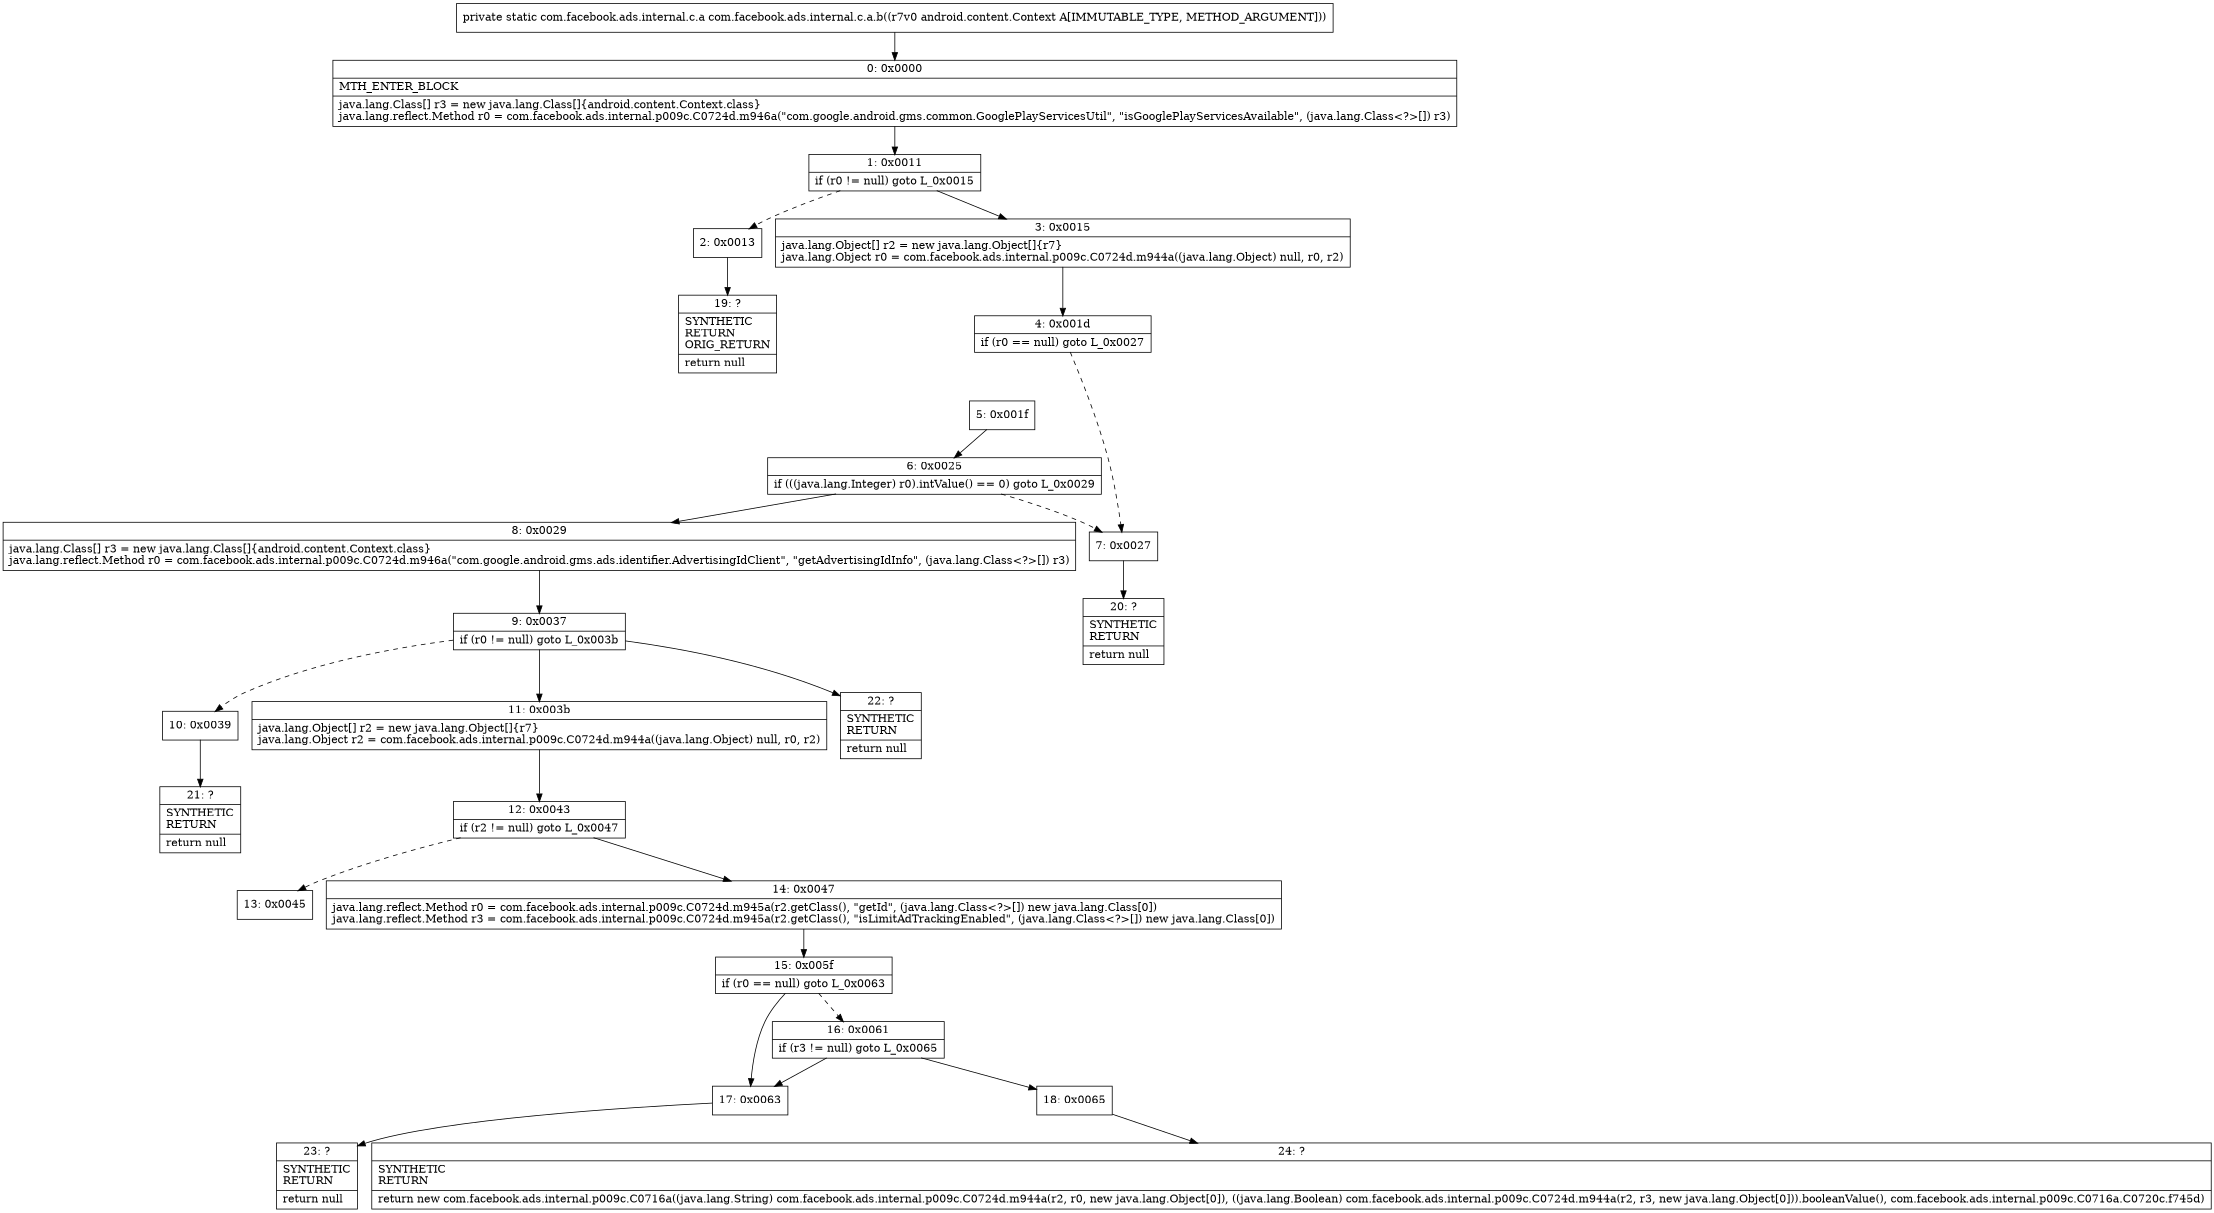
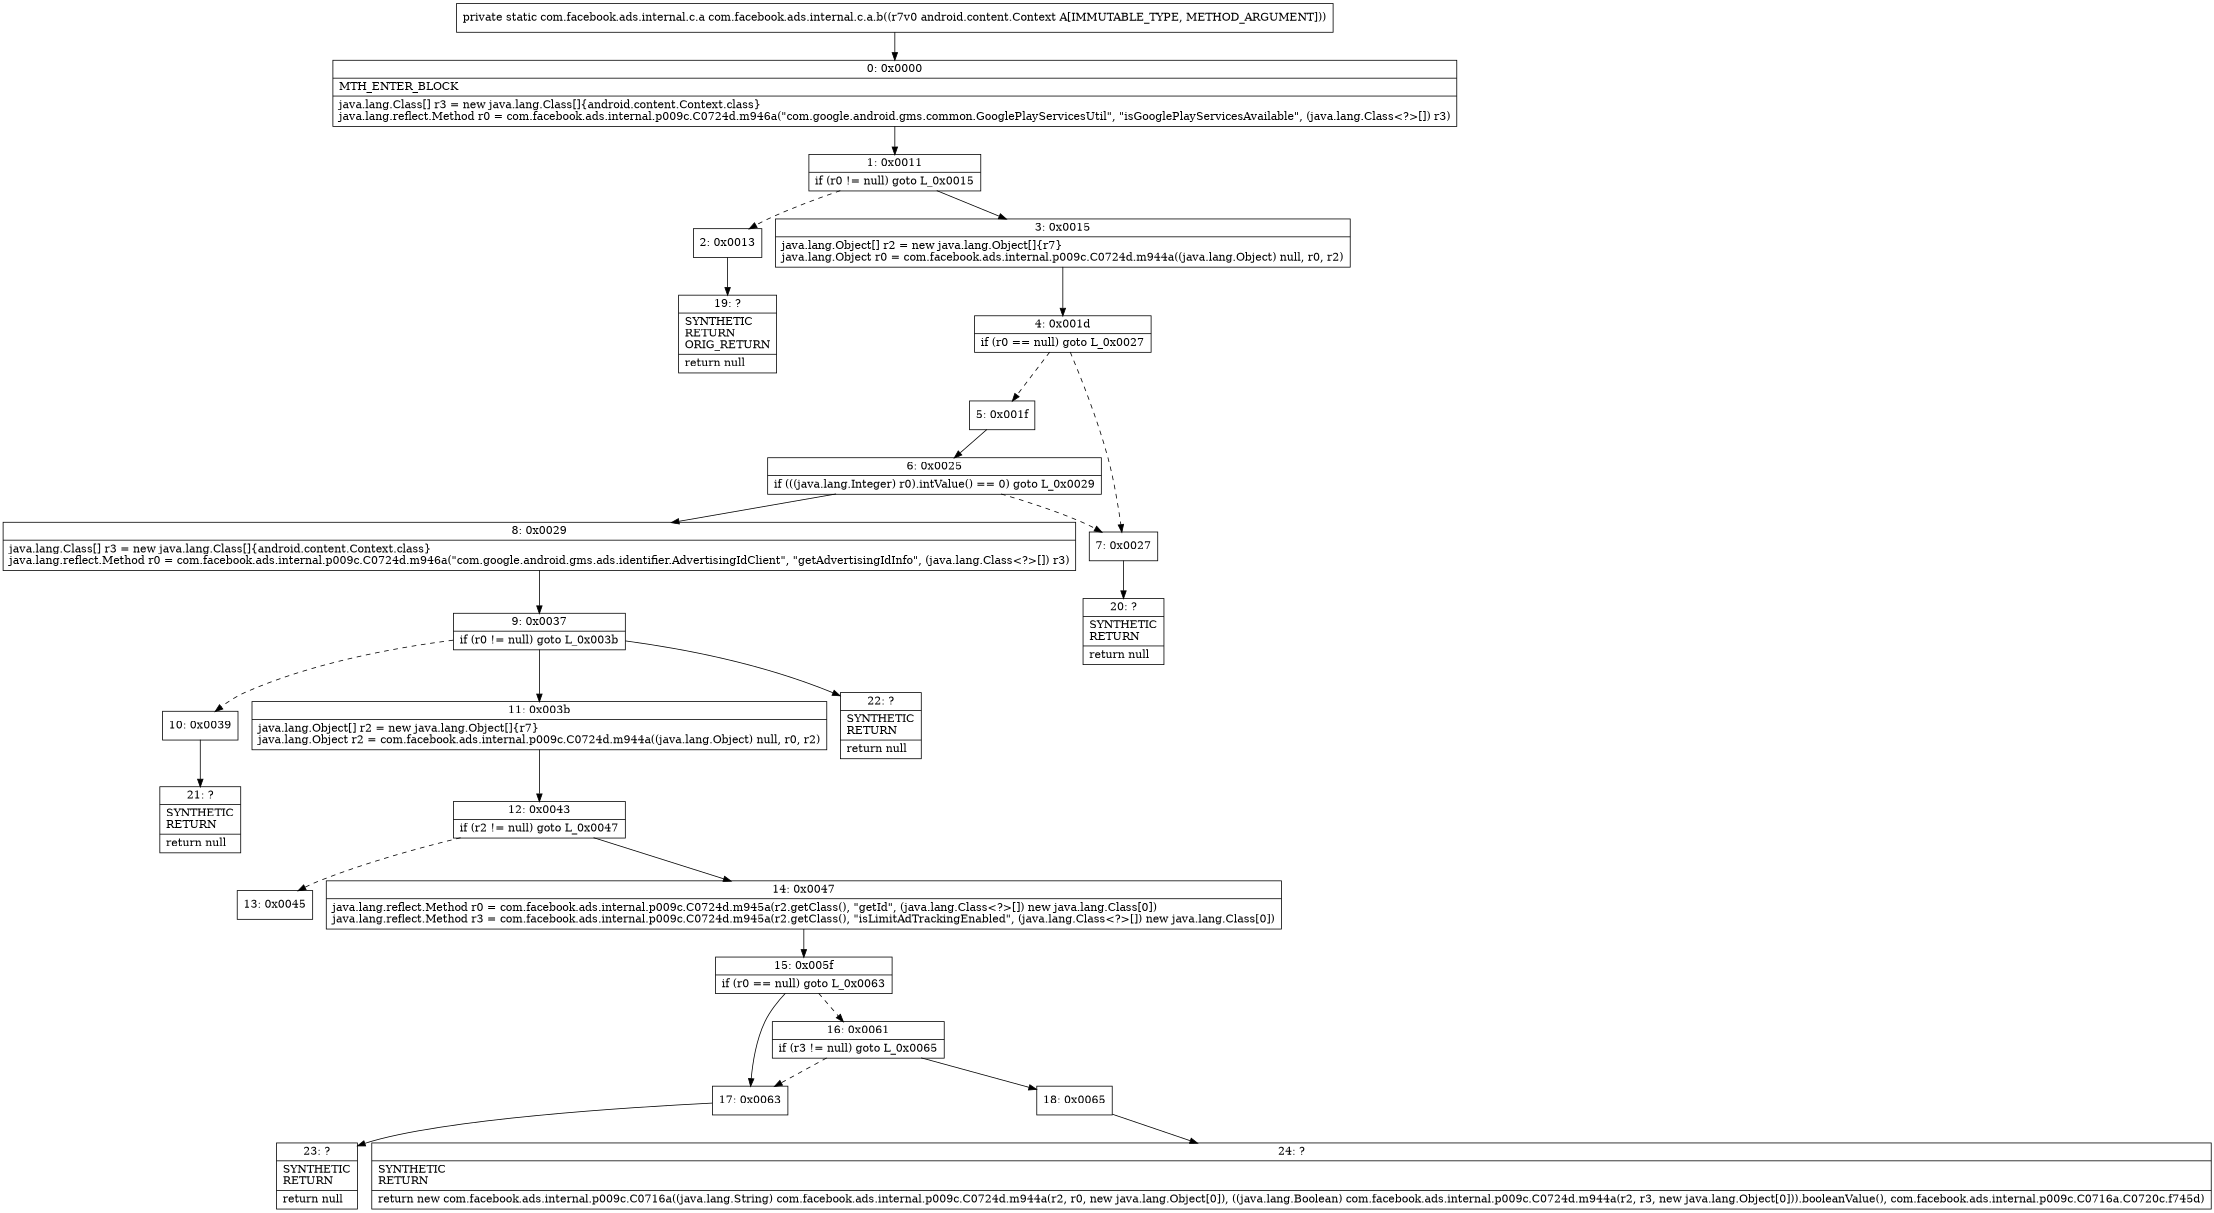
edge "4: 0x001d" -> "5: 0x001f": added
edge "16: 0x0061" -> "17: 0x0063": style solid -> dashed
